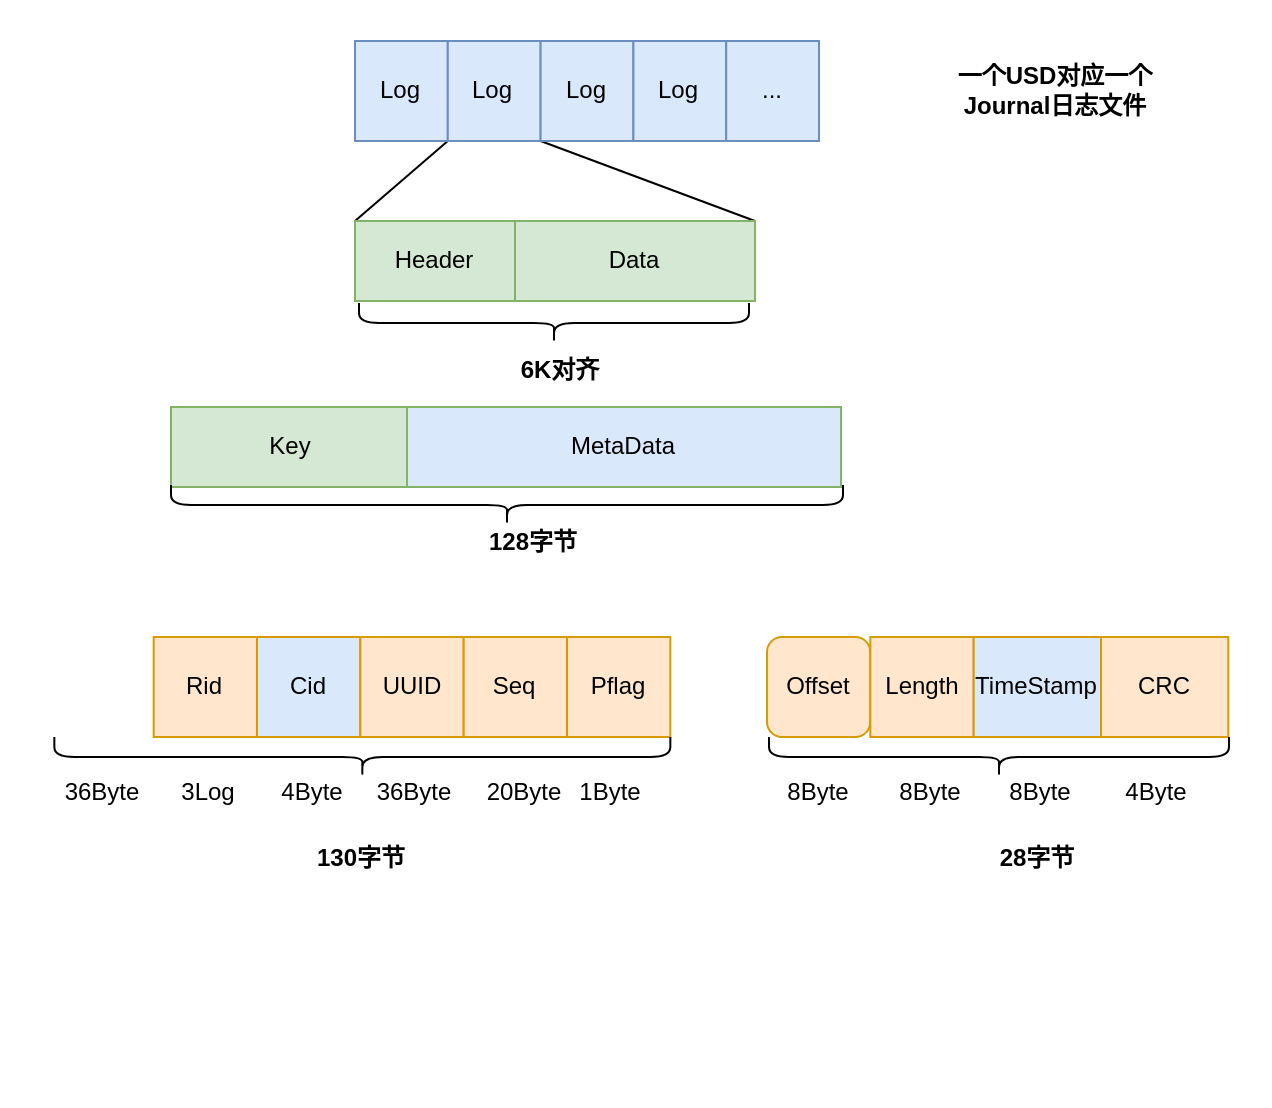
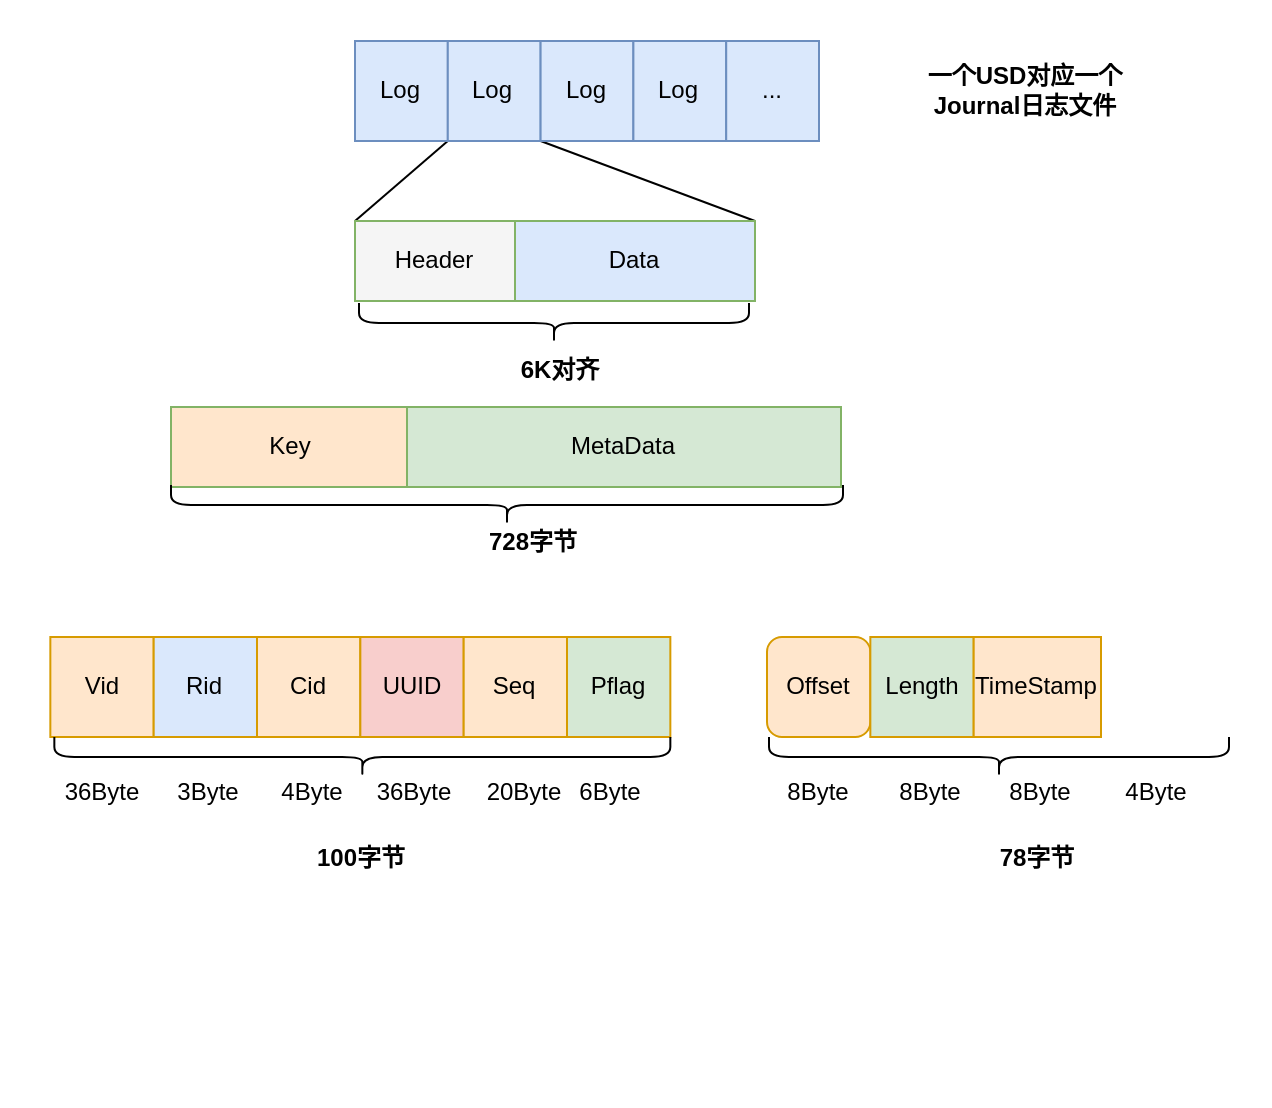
node "一个USD对应一个Journal日志文件": moved (1056, 91) -> (1026, 91)
node "Header": fillcolor #d5e8d4 -> #f5f5f5
node "Data": fillcolor #d5e8d4 -> #dae8fc
node "Key": fillcolor #d5e8d4 -> #ffe6cc
node "MetaData": fillcolor #dae8fc -> #d5e8d4
node "128字节": label "128字节" -> "728字节"
node "Vid": added
node "Rid": fillcolor #ffe6cc -> #dae8fc
node "Cid": fillcolor #dae8fc -> #ffe6cc
node "UUID": fillcolor #ffe6cc -> #f8cecc
node "Pflag": fillcolor #ffe6cc -> #d5e8d4
node "Length": fillcolor #ffe6cc -> #d5e8d4
node "TimeStamp": fillcolor #dae8fc -> #ffe6cc
node "CRC": removed
node "3Log": label "3Log" -> "3Byte"
node "1Byte": label "1Byte" -> "6Byte"
node "130字节": label "130字节" -> "100字节"
node "28字节": label "28字节" -> "78字节"
